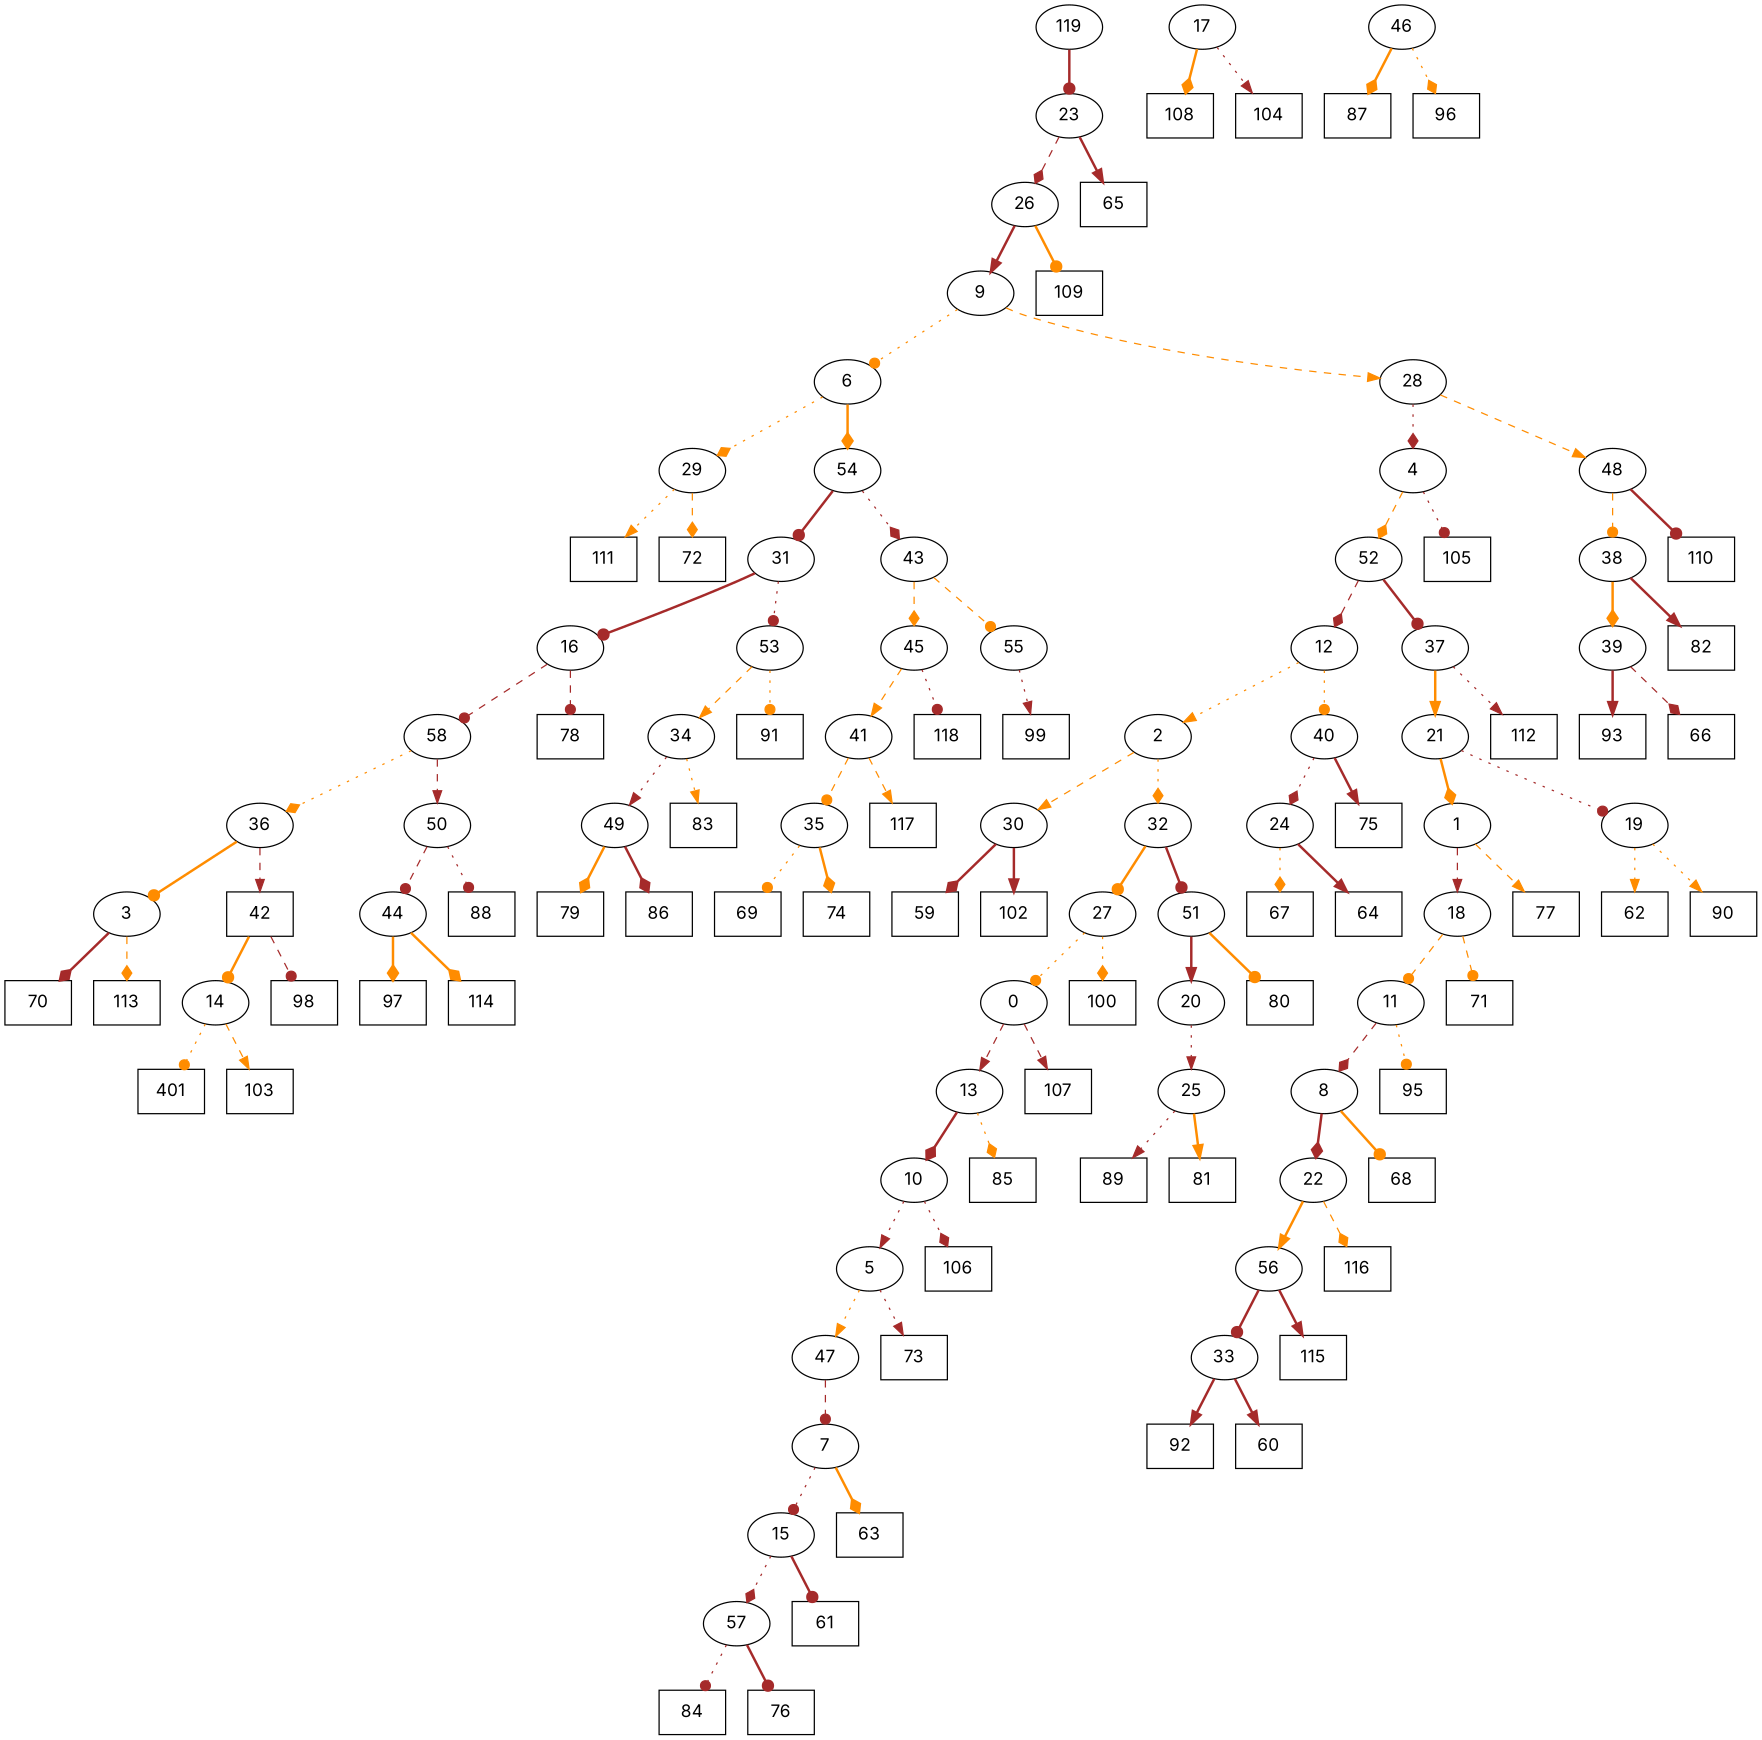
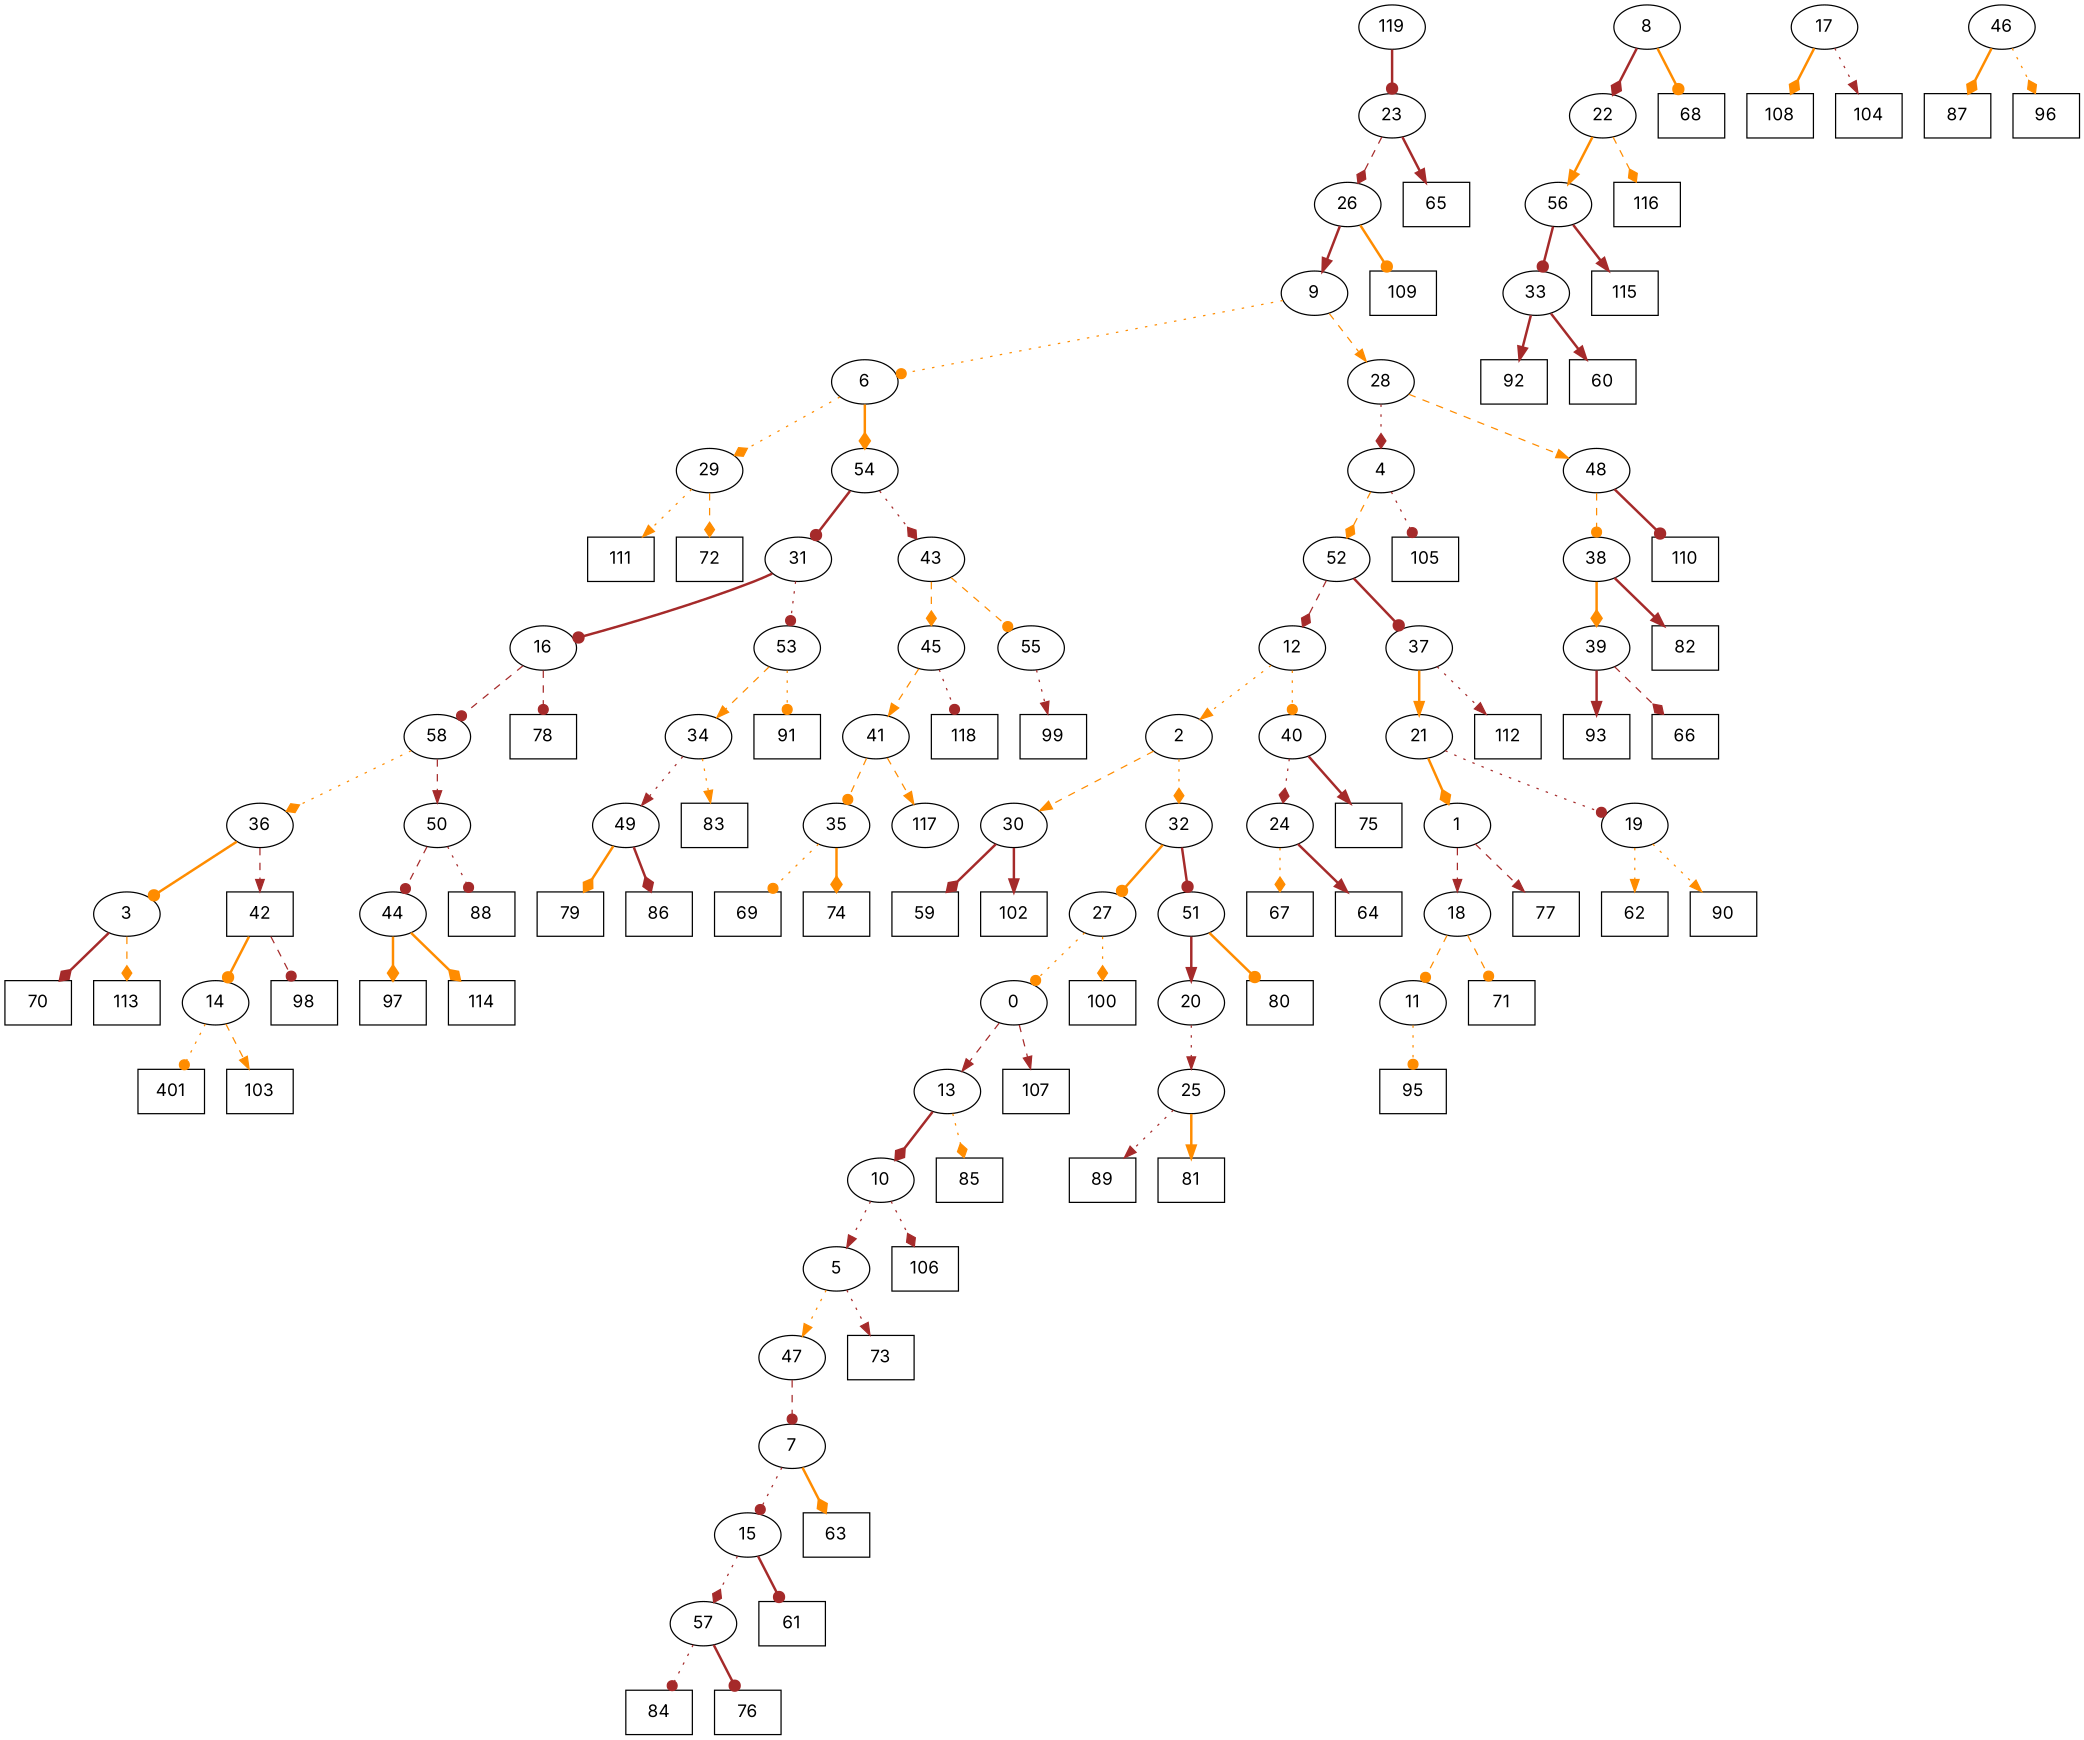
node "117": shape box -> ellipse
edge "1" -> "77": color darkorange -> brown
edge "11" -> "8": removed
